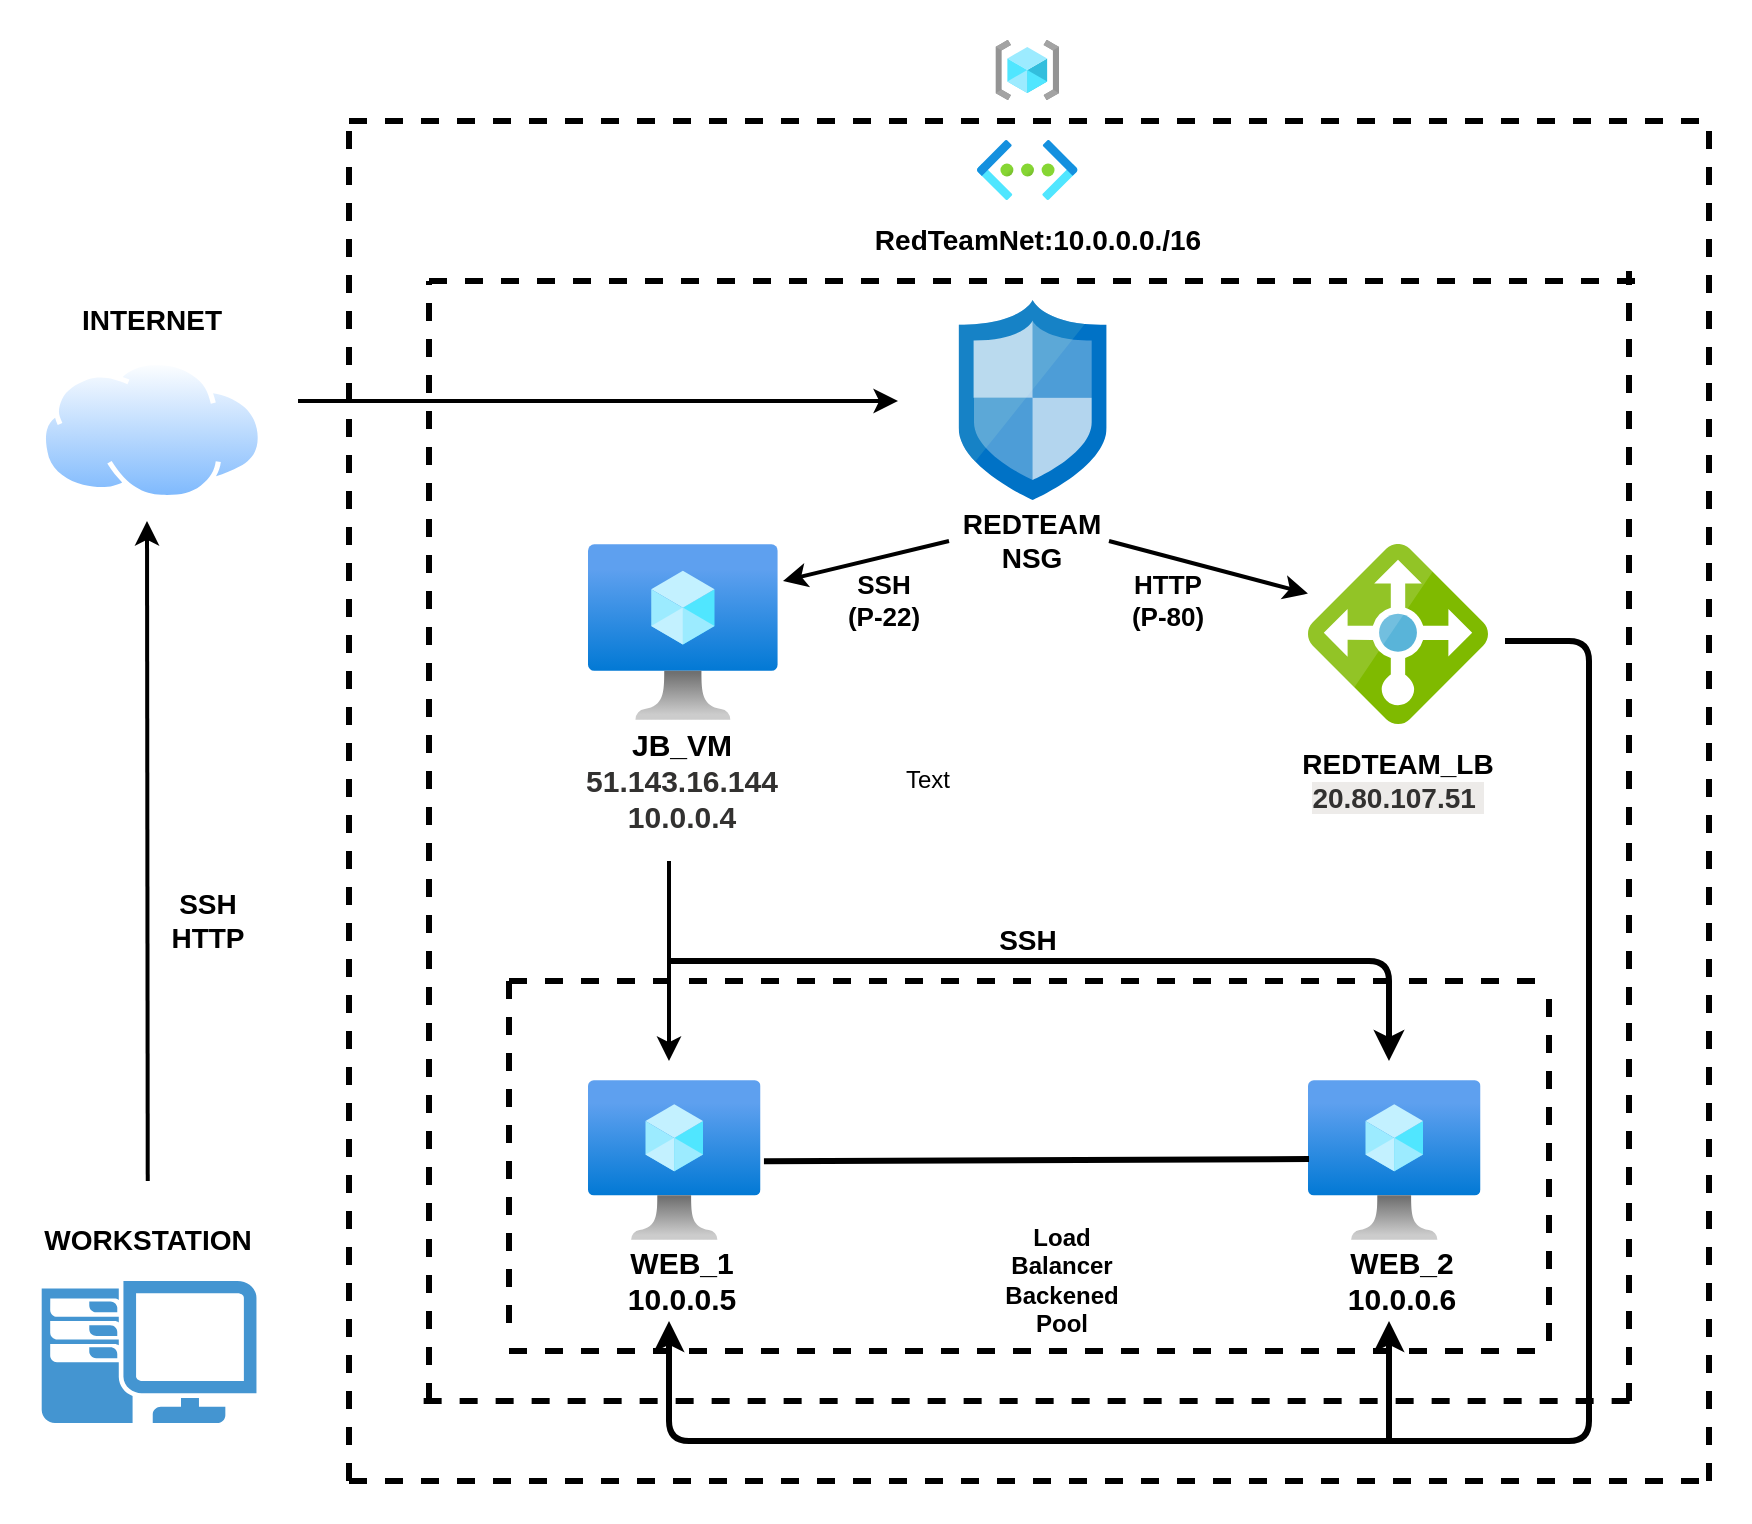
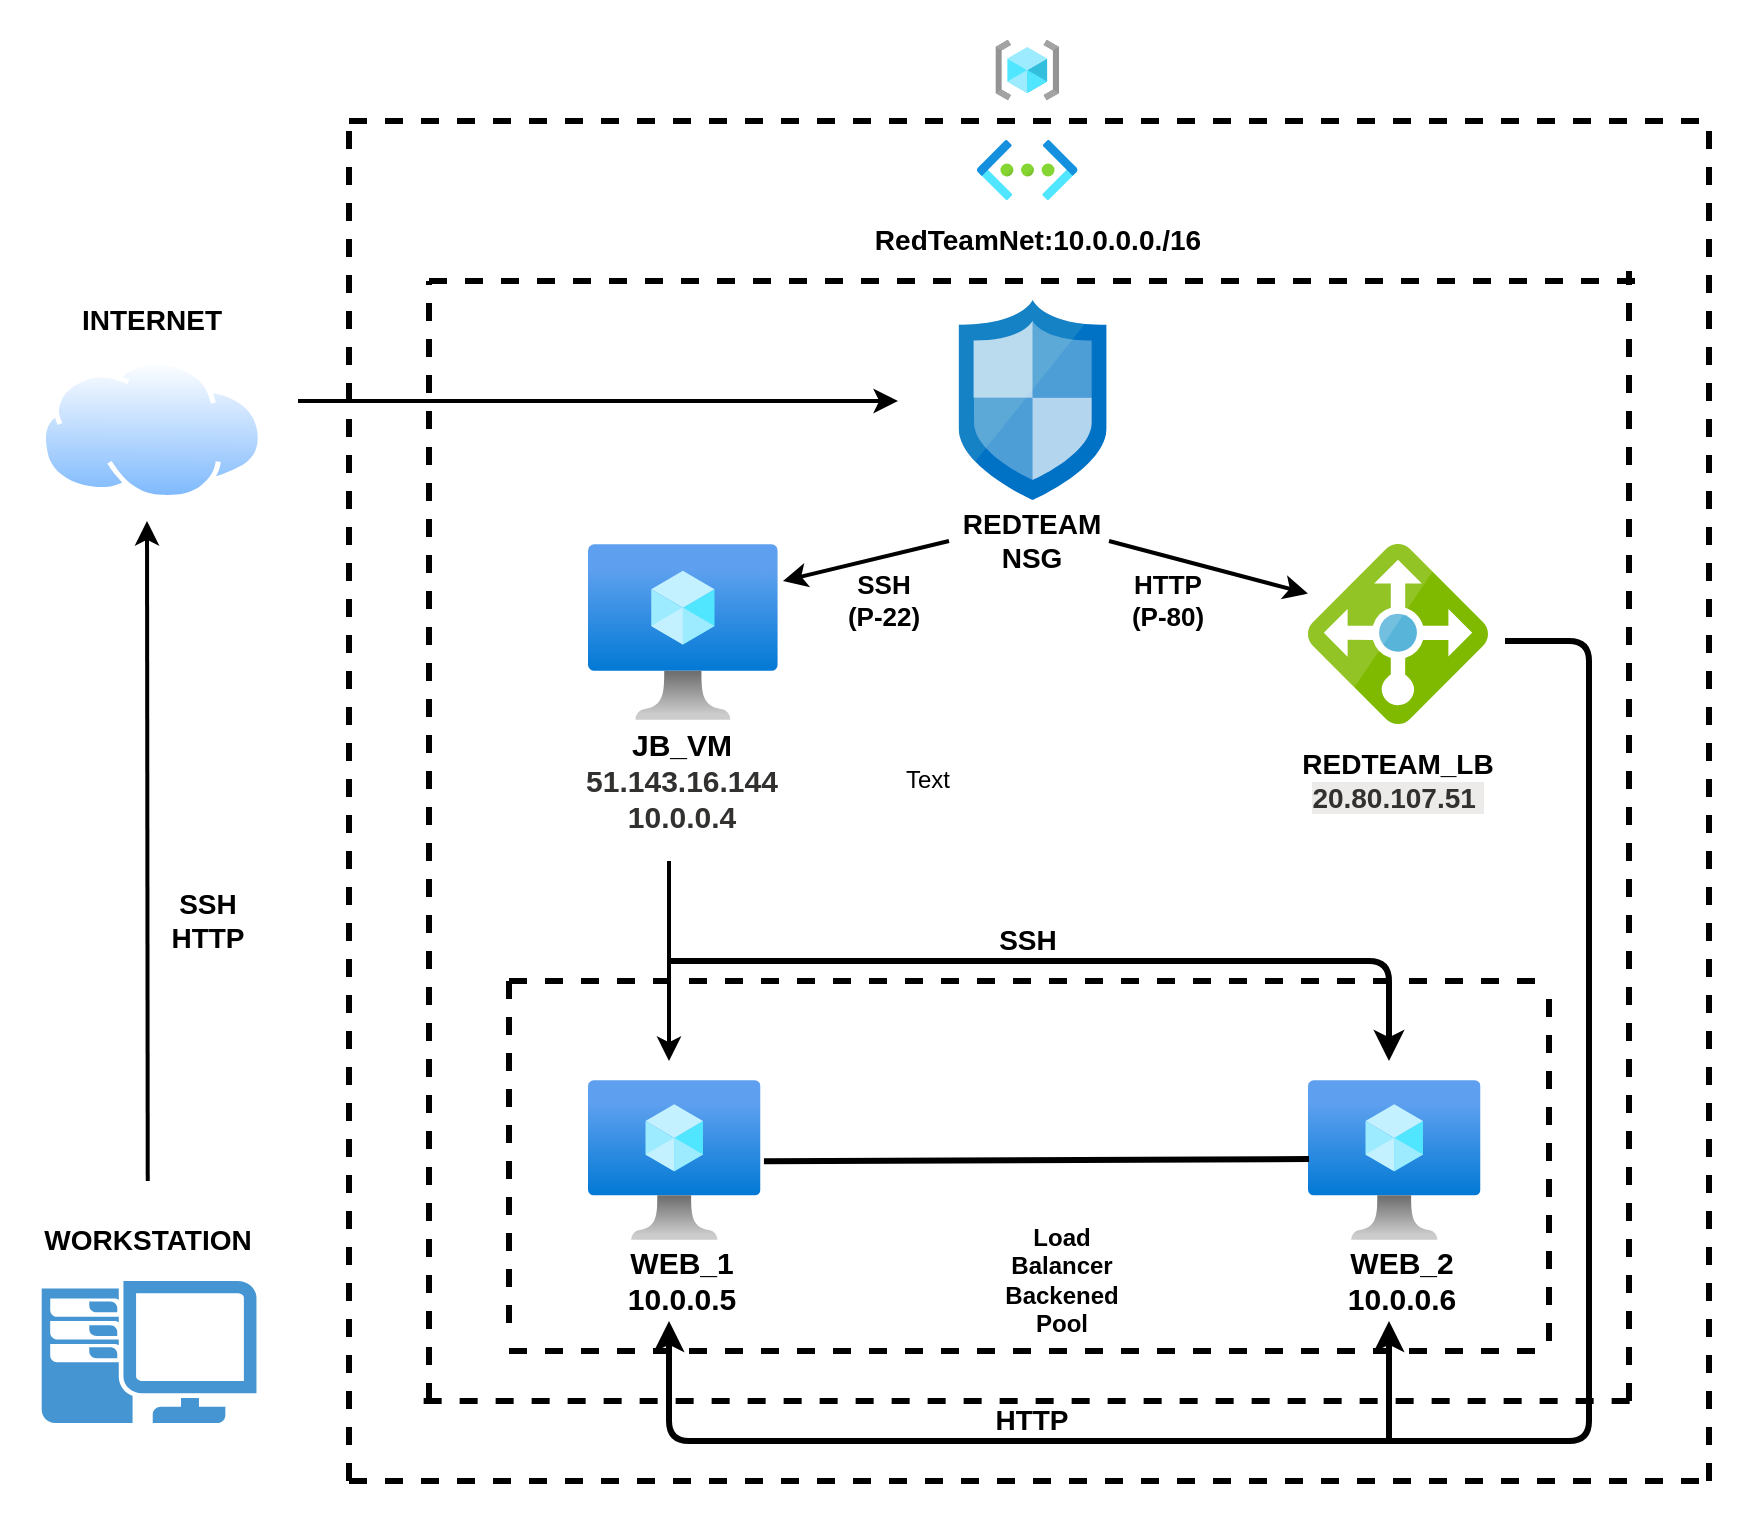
node "HTTP": added
